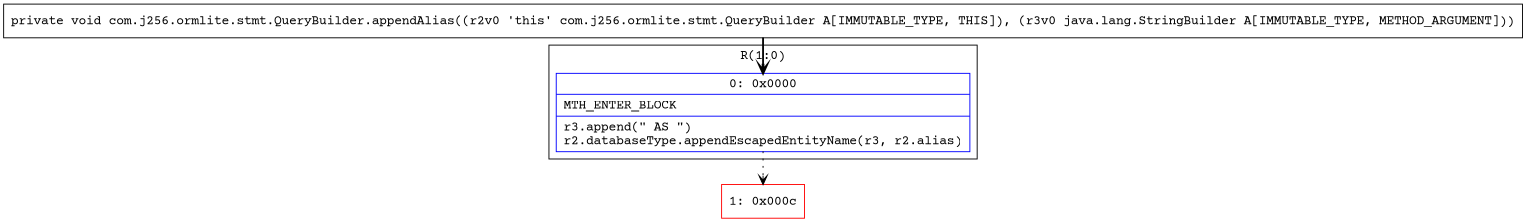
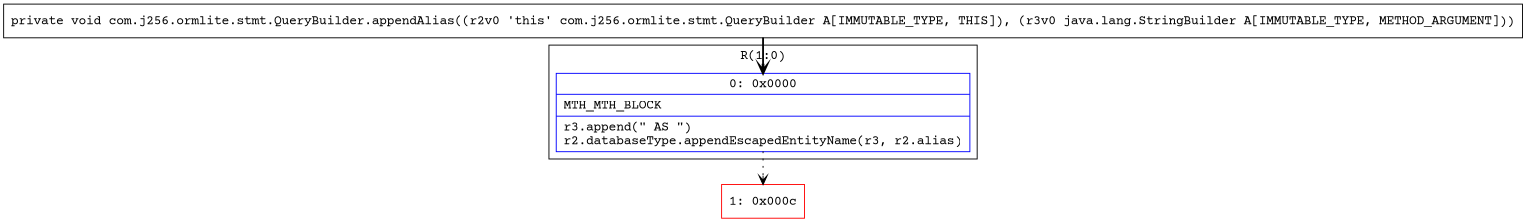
node "0: 0x0000": text "MTH_ENTER_BLOCK" -> "MTH_MTH_BLOCK"
